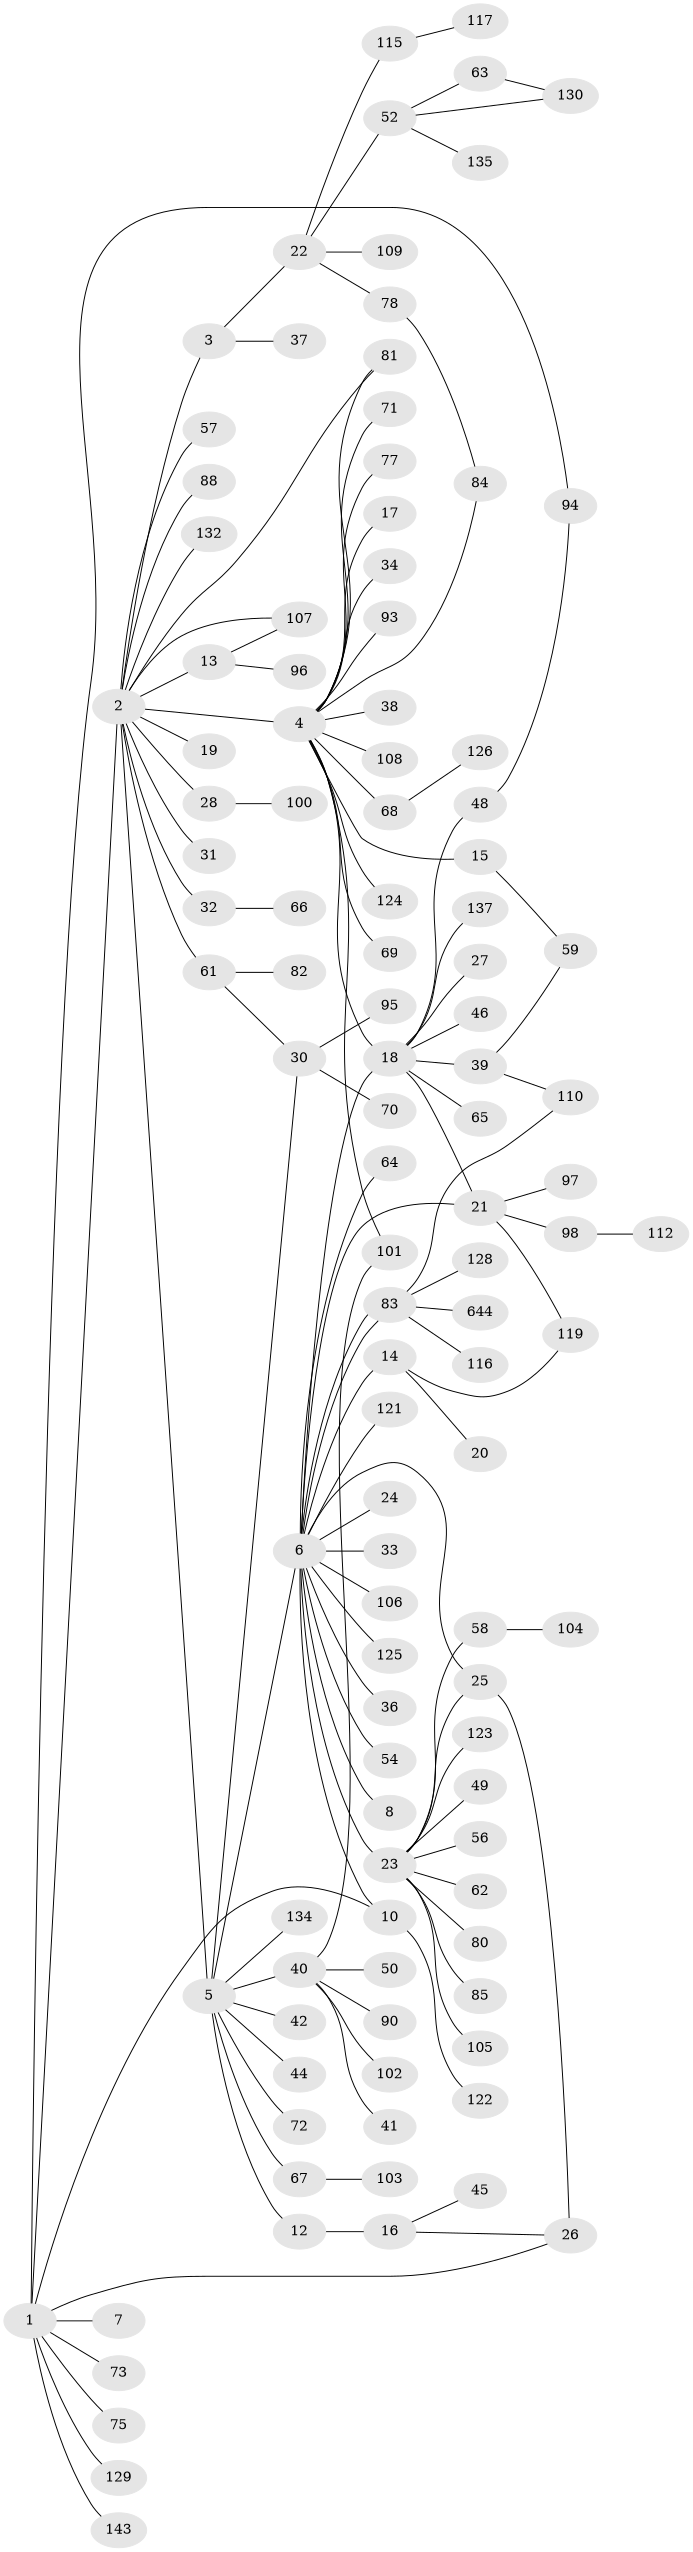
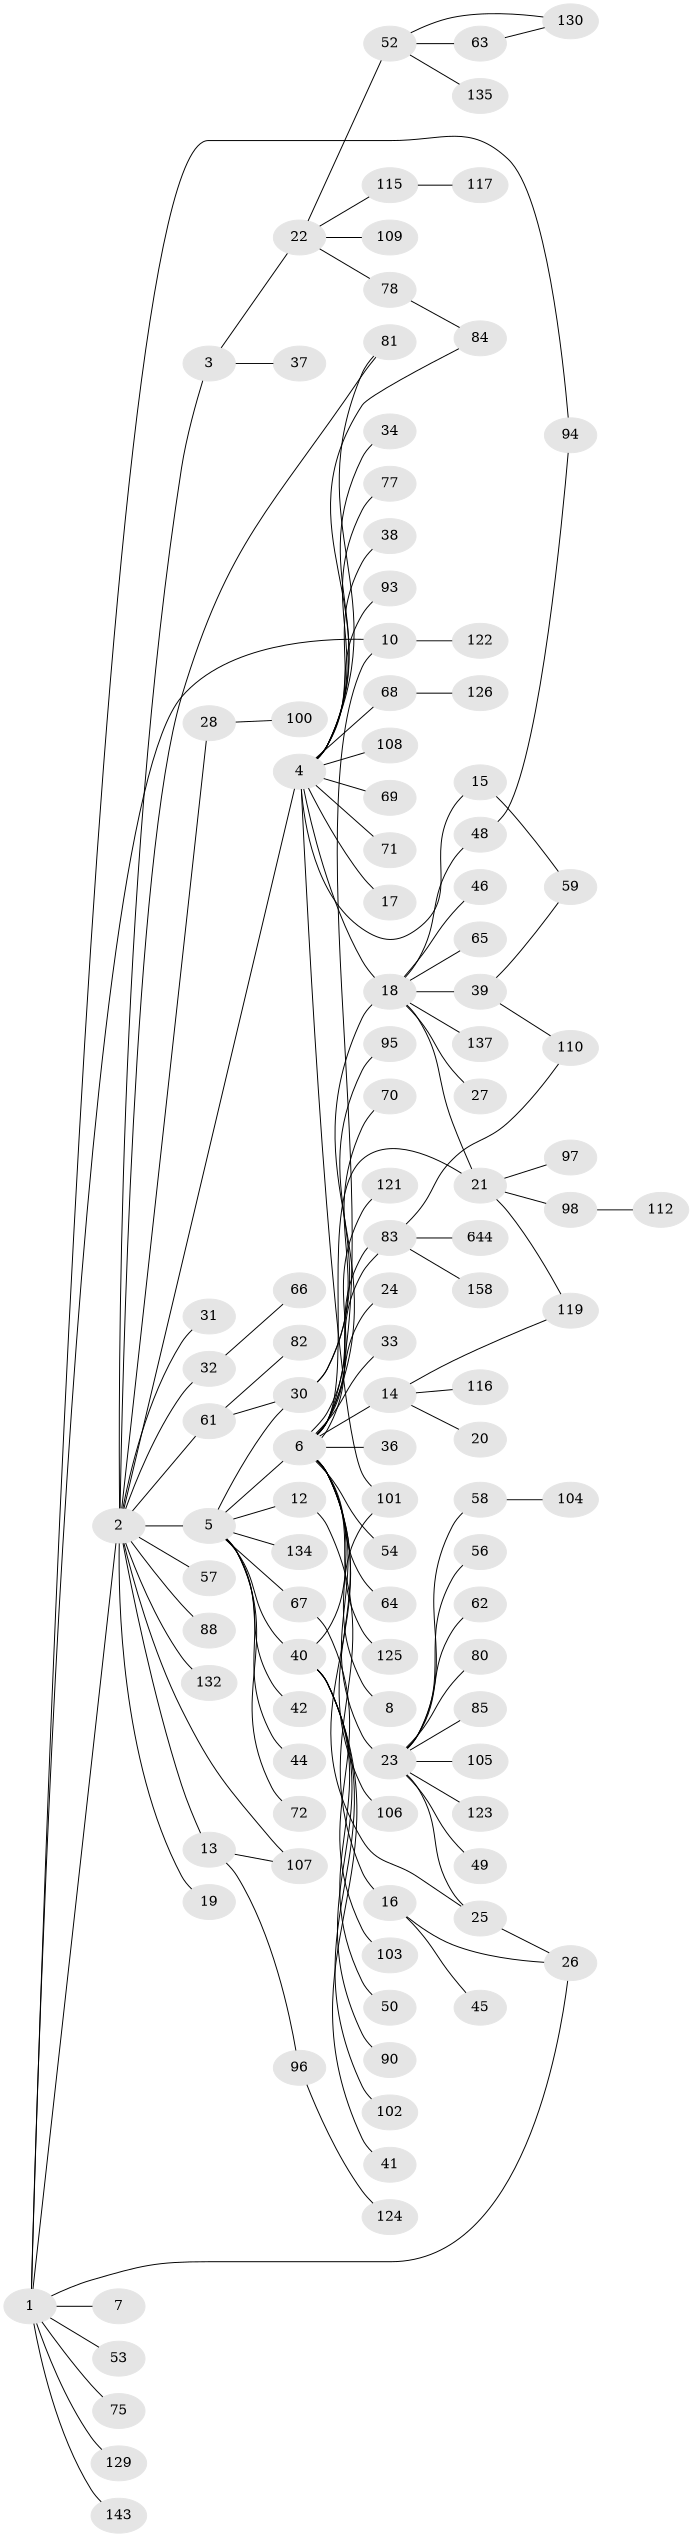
edge "4" -- "124": now "96" -- "124"
node "128": label "128" -> "158"
edge "83" -- "116": now "14" -- "116"
node "73": label "73" -> "53"
